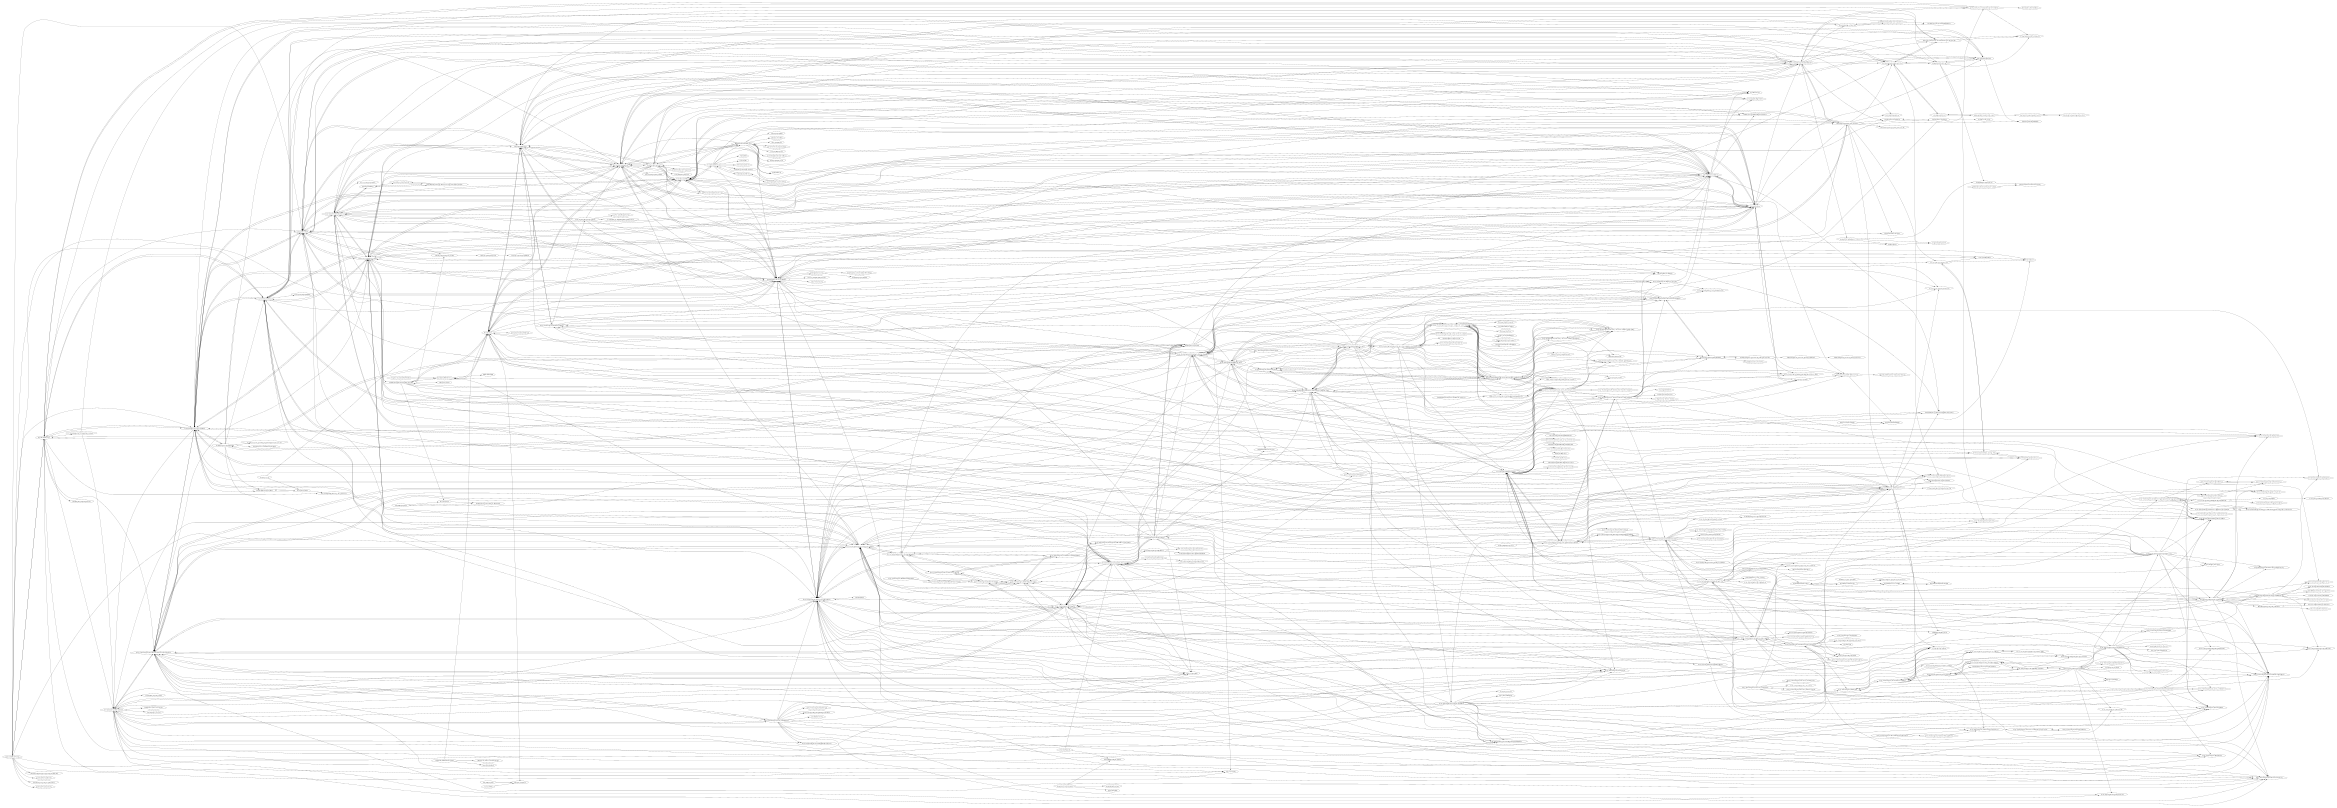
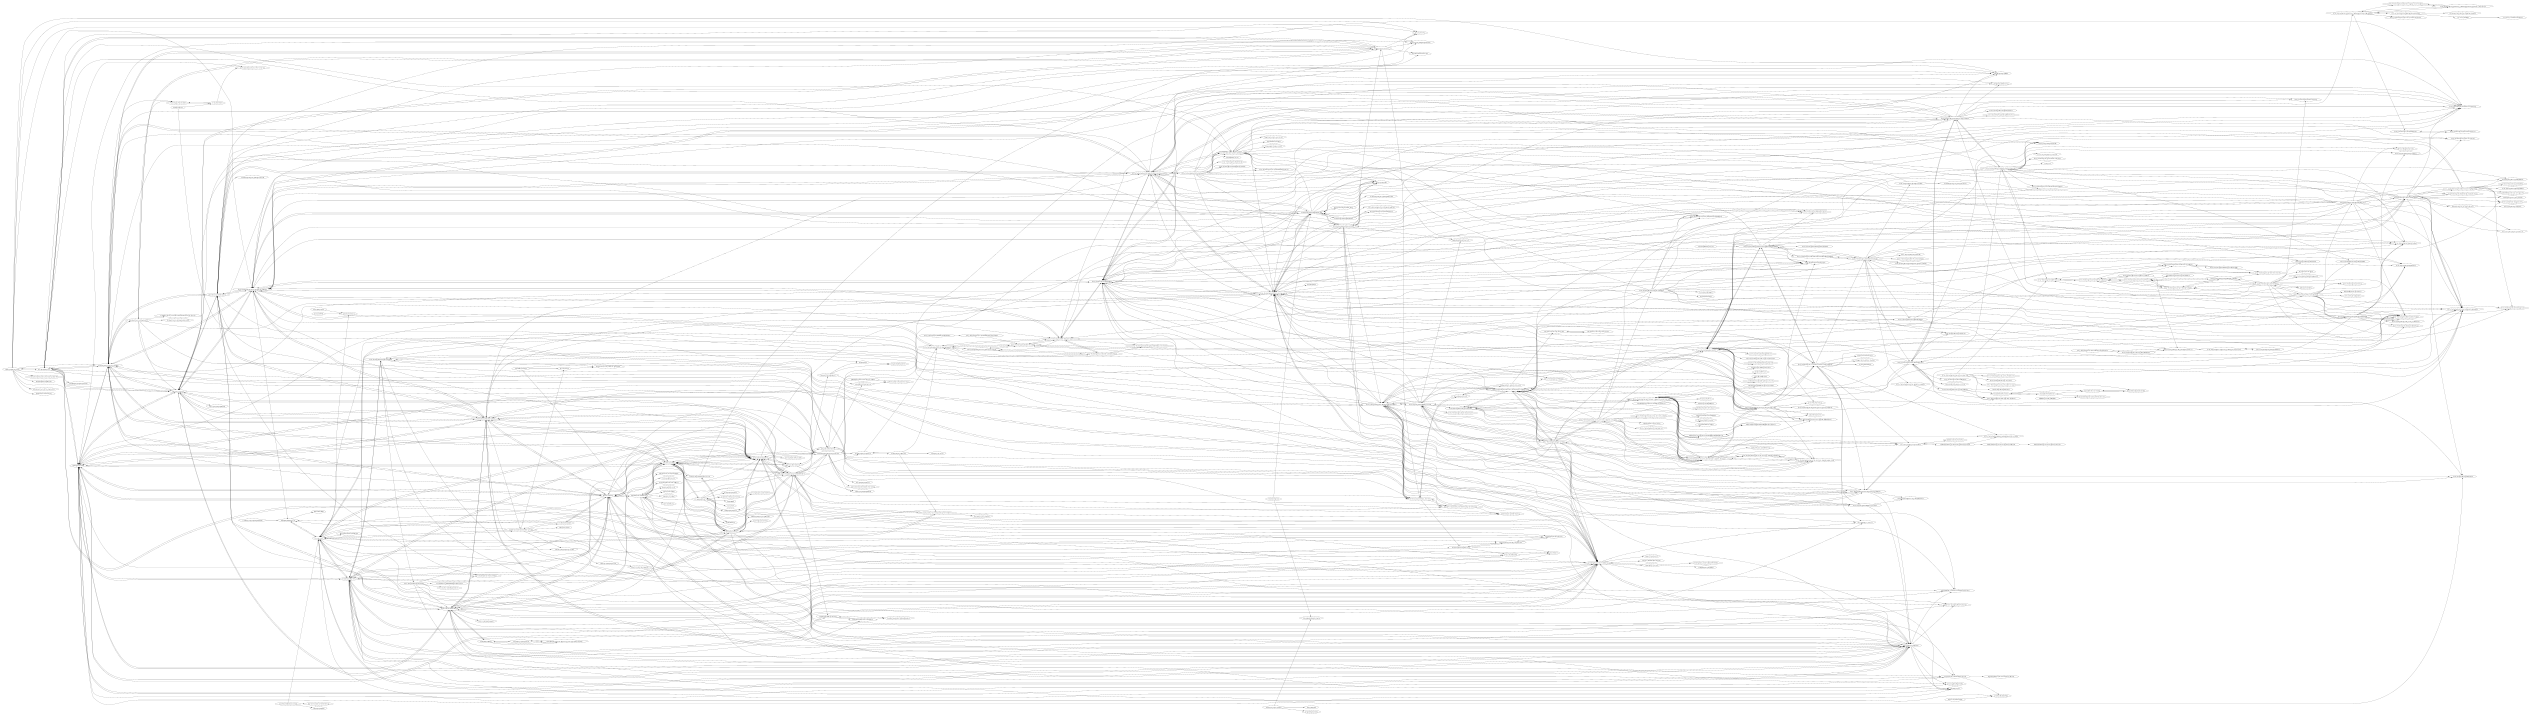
node "LotteMakesStuff/SimplePhysicsDemo": removed
